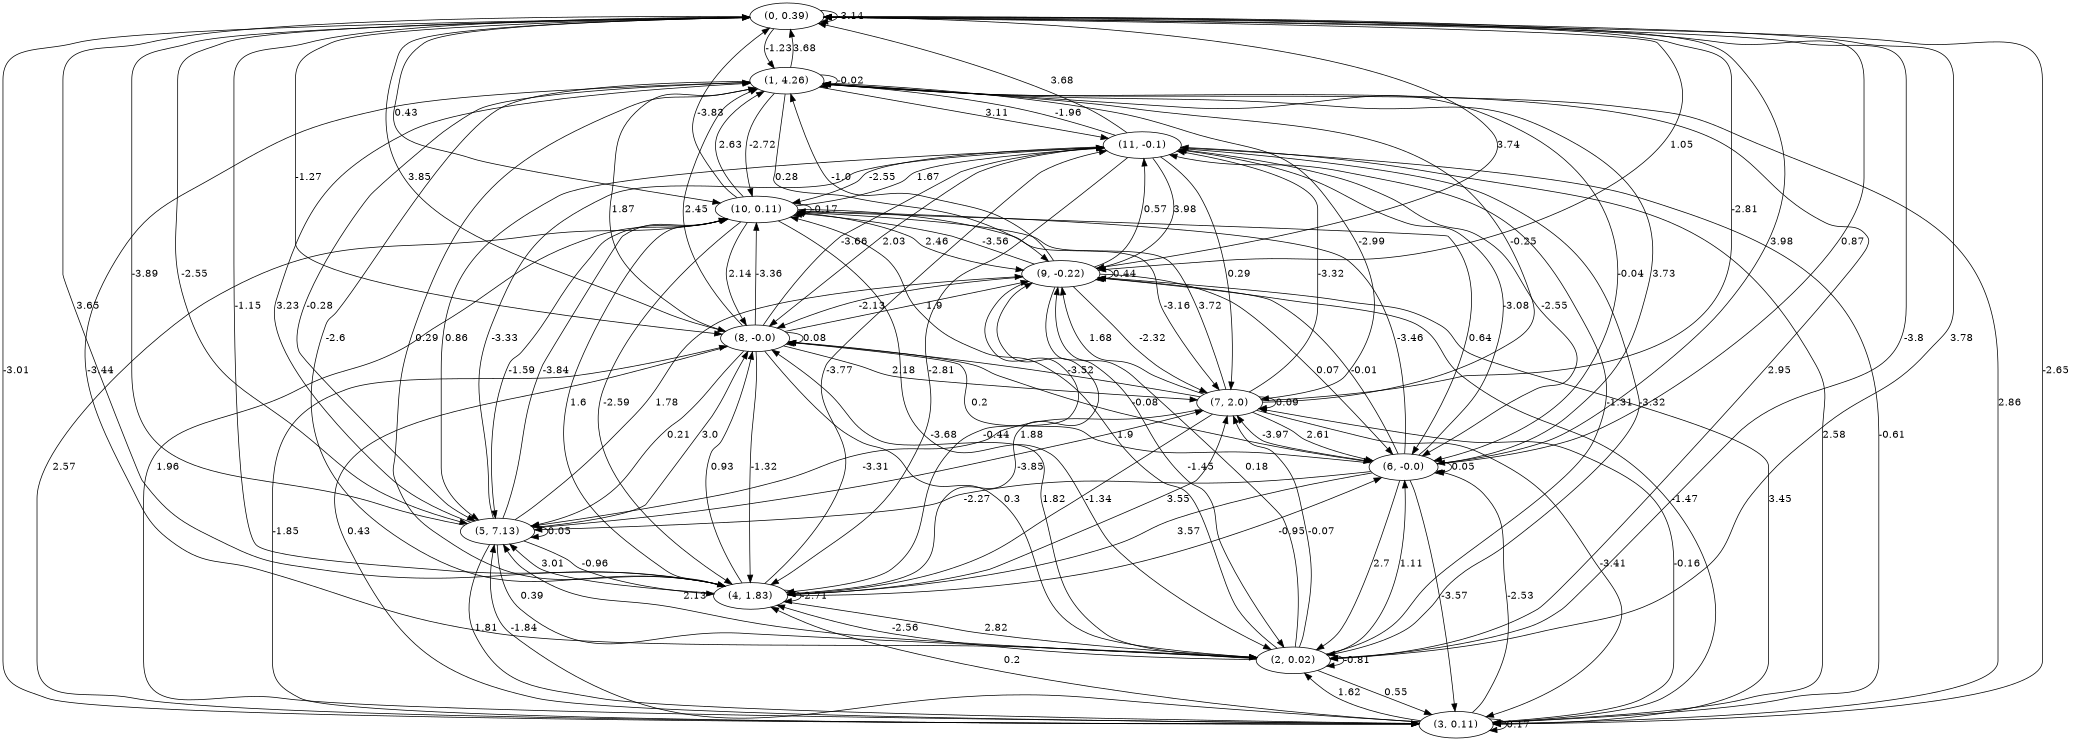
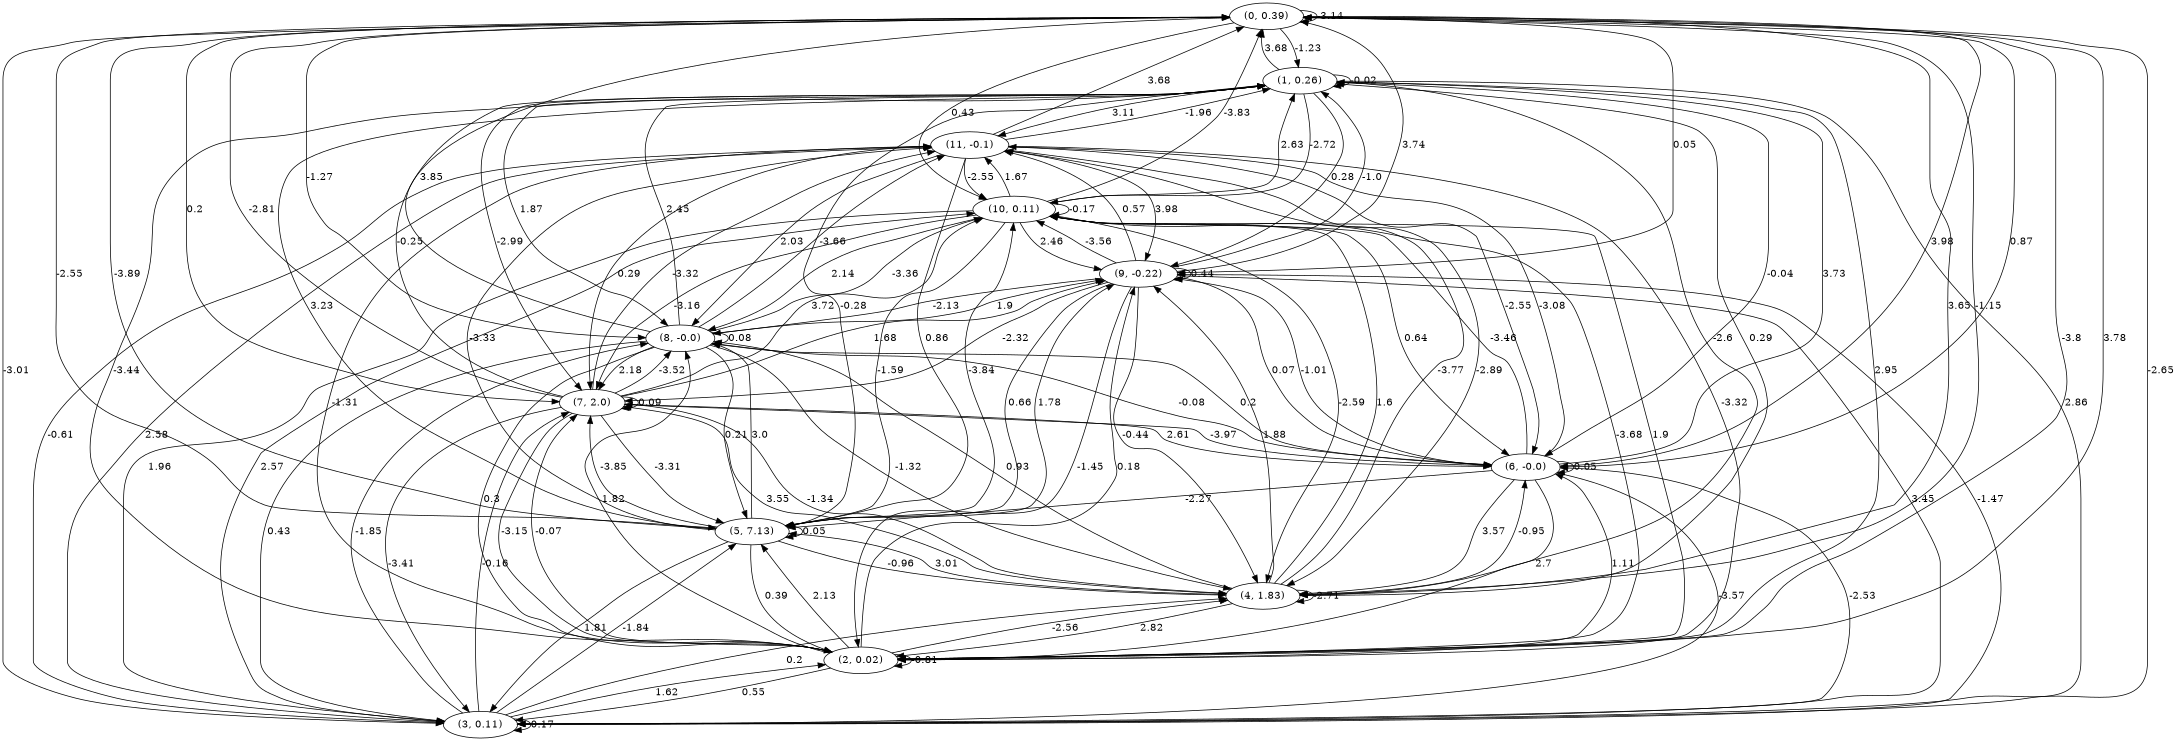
edge "(0, 0.39)" -> "(7, 2.0)": added, label "0.2"
node "(1, 4.26)": label "(1, 4.26)" -> "(1, 0.26)"
edge "(0, 0.39)" -> "(9, -0.22)": label "1.05" -> "0.05"
edge "(11, -0.1)" -> "(4, 1.83)": label "-2.81" -> "-2.89"
edge "(6, -0.0)" -> "(9, -0.22)": label "-0.01" -> "-1.01"
edge "(9, -0.22)" -> "(5, 7.13)": added, label "0.66"
edge "(7, 2.0)" -> "(2, 0.02)": added, label "-3.15"
